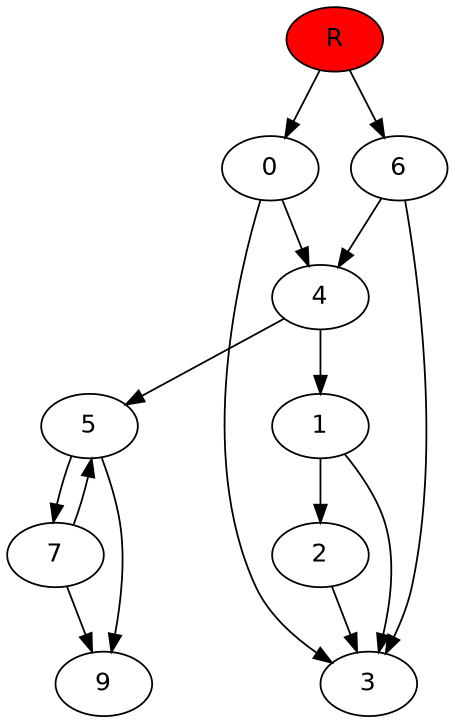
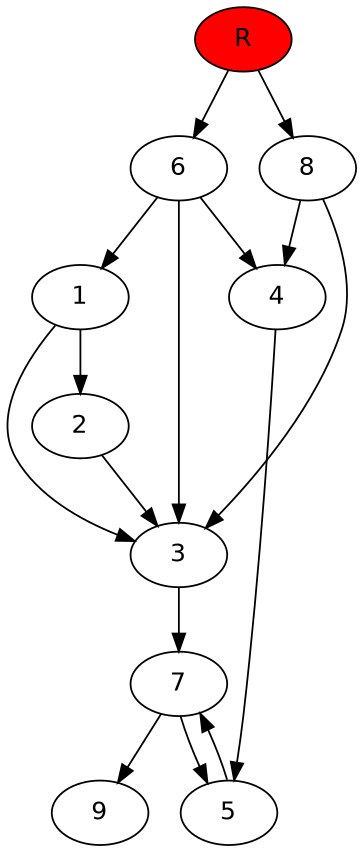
node "0": label "0" -> "8"
edge "4" -> "1": now "6" -> "1"
edge "5" -> "9": removed
edge "3" -> "7": added
